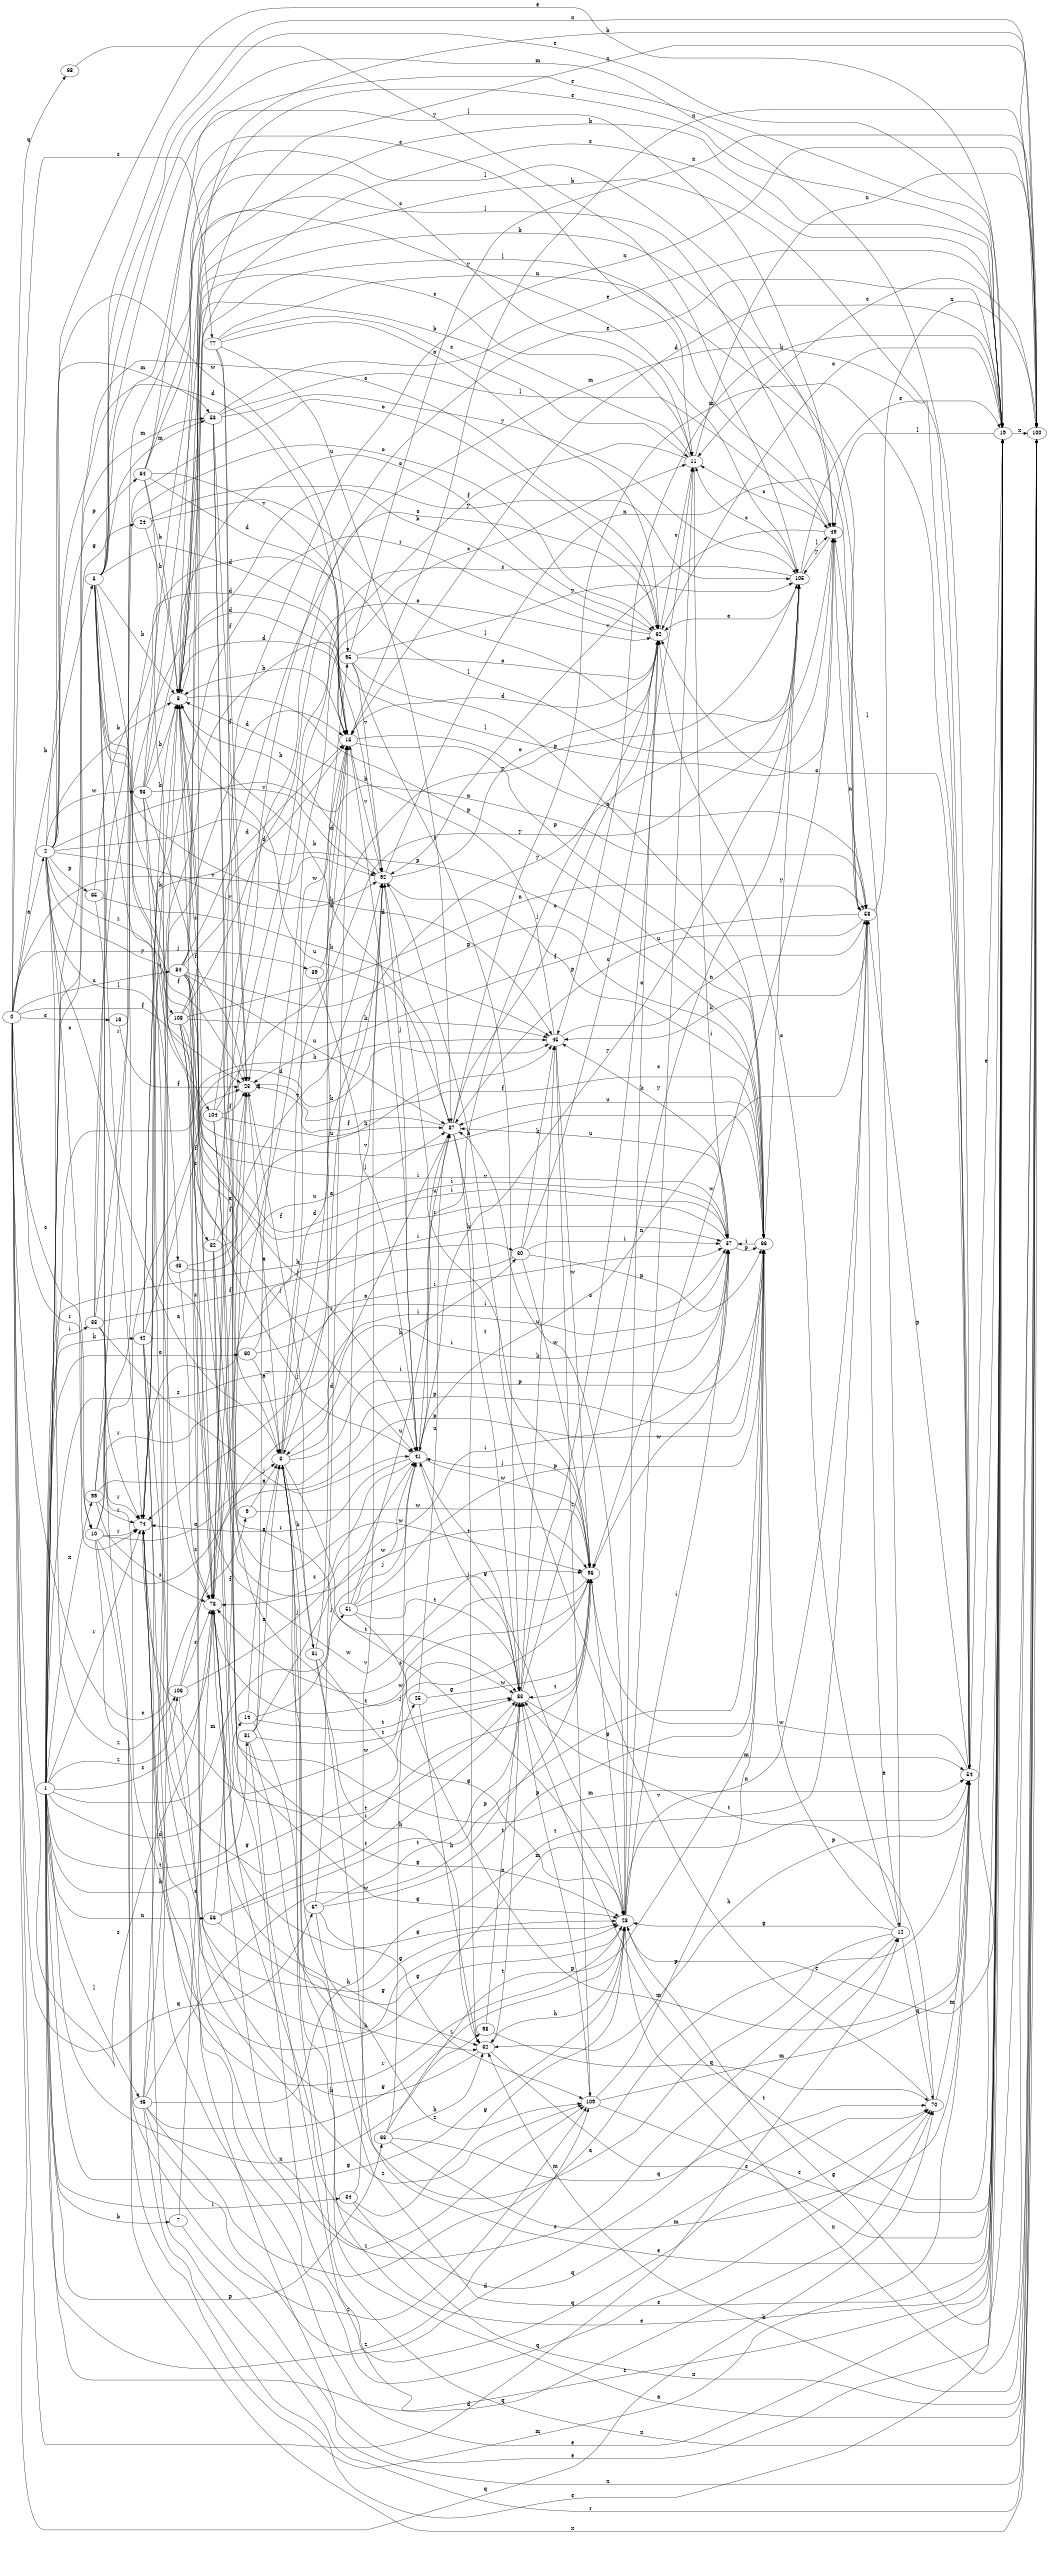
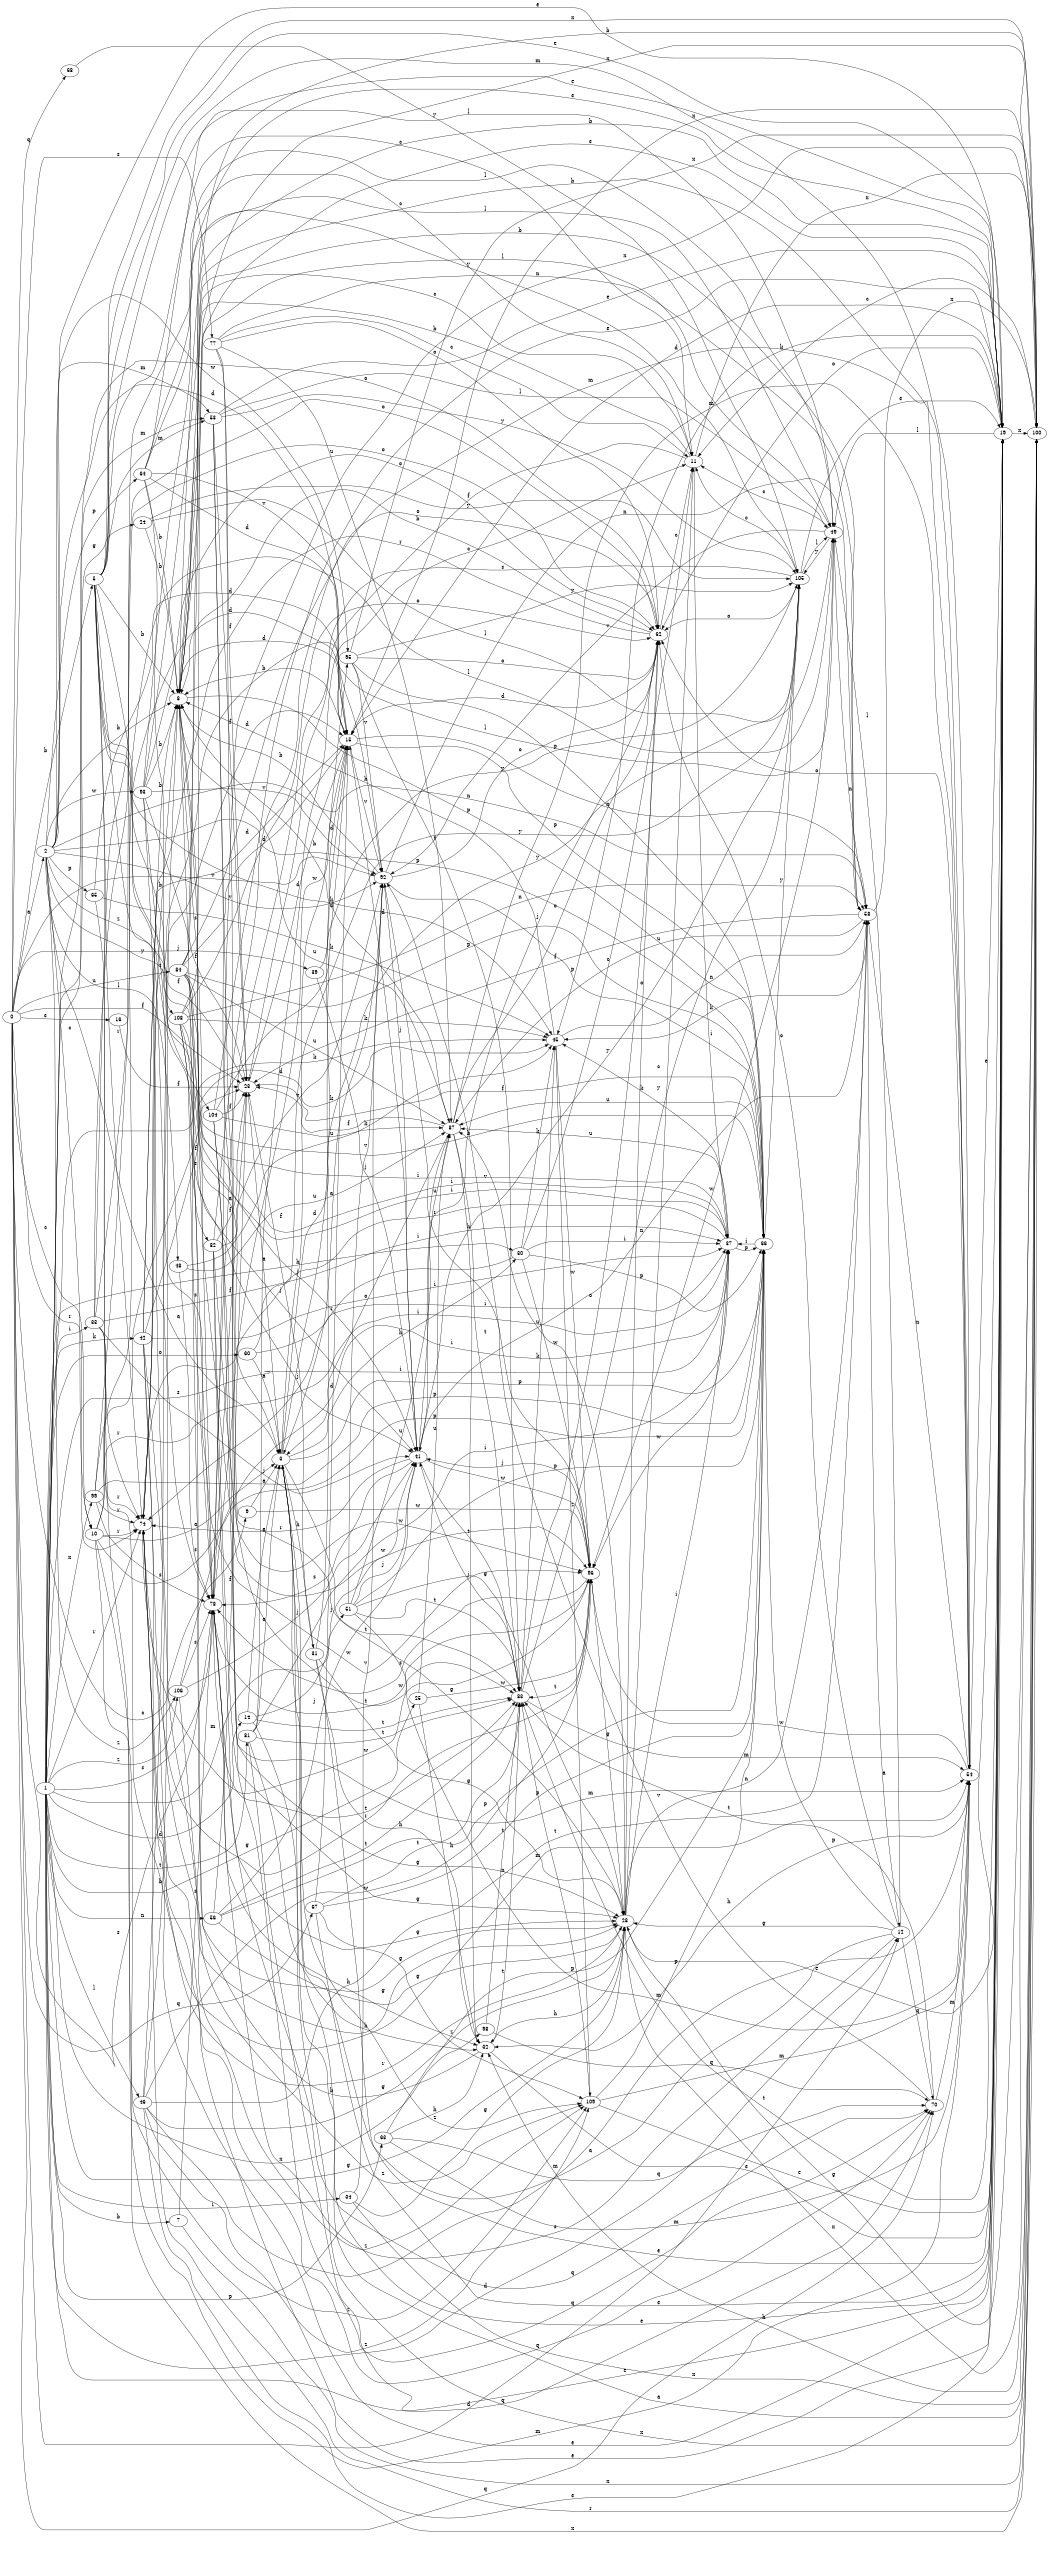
edge "5" -> "15": now "23" -> "15"
edge "54" -> "58": label "p" -> "n"
edge "63" -> "41": now "56" -> "41"
